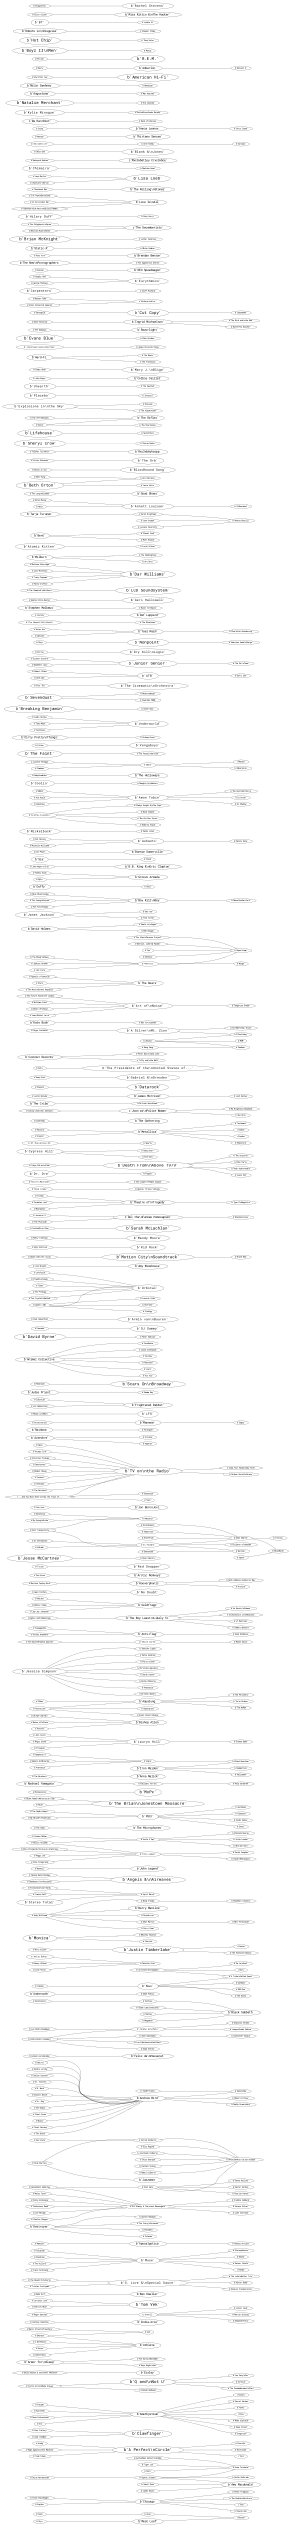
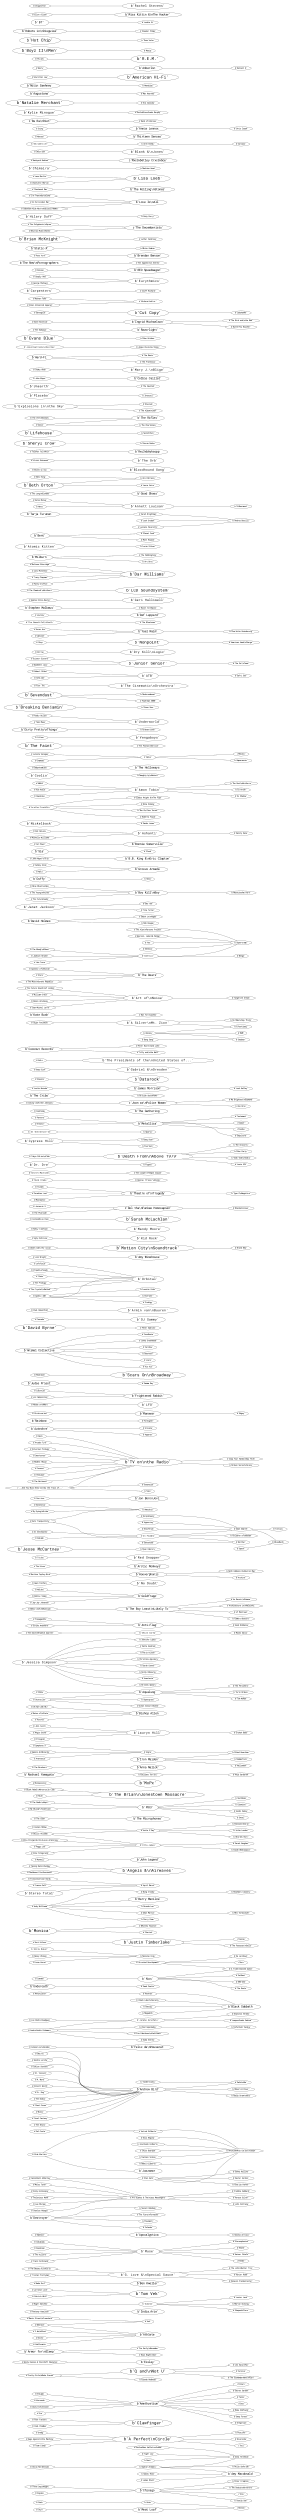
node "b'Faithless'": removed
